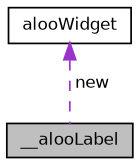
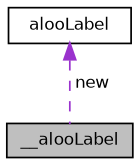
node "alooWidget": label "alooWidget" -> "alooLabel"
